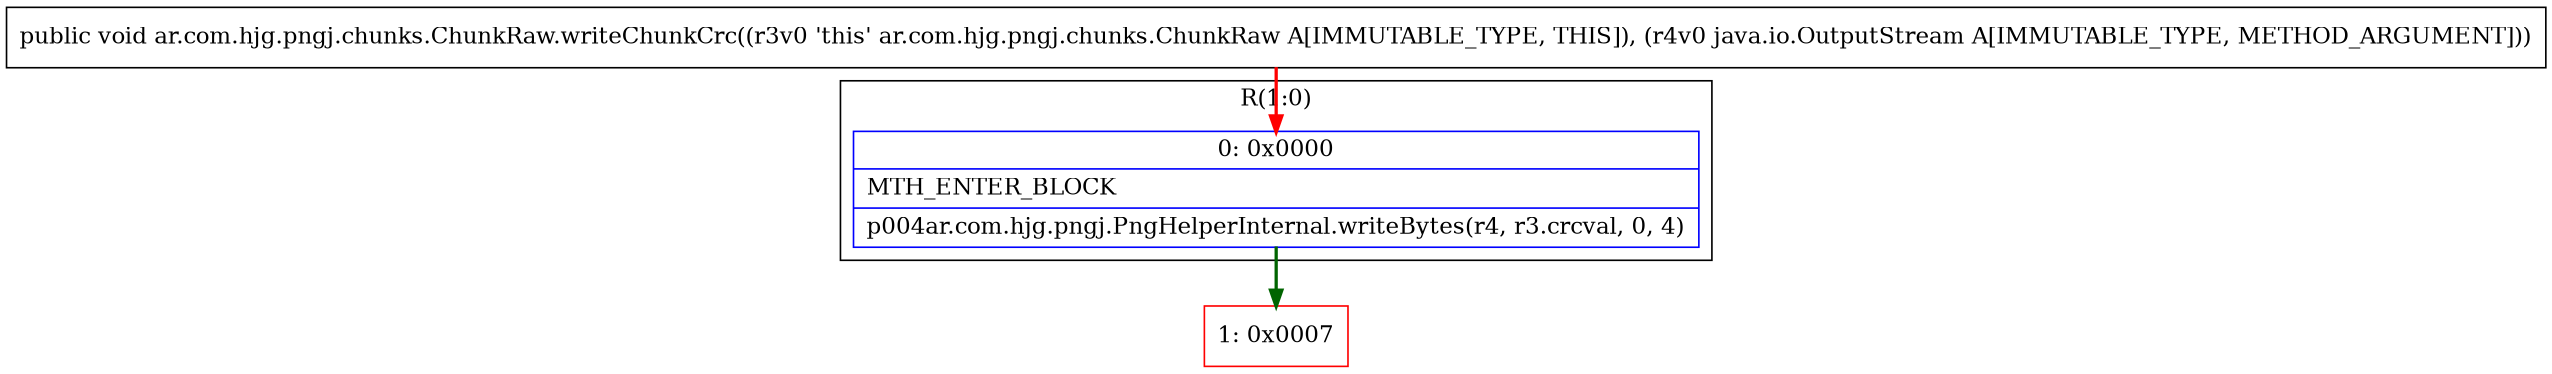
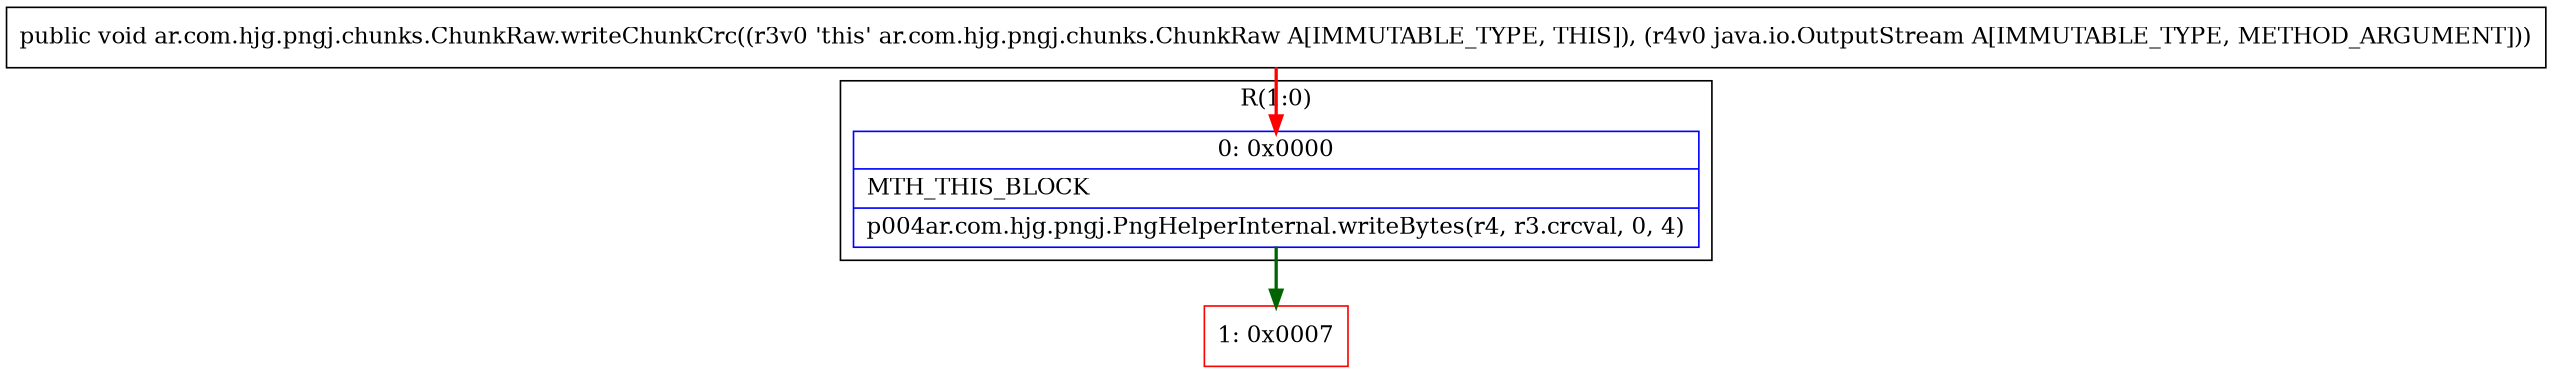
node "0: 0x0000": text "MTH_ENTER_BLOCK" -> "MTH_THIS_BLOCK"
